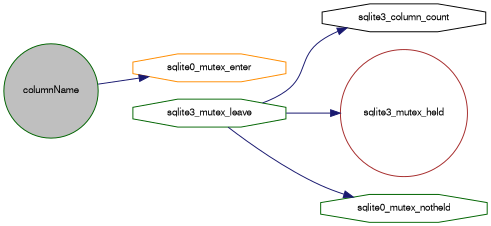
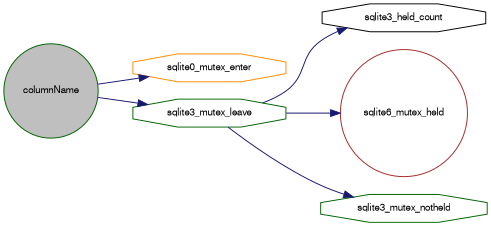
node "sqlite3_column_count": label "sqlite3_column_count" -> "sqlite3_held_count"
edge "columnName" -> "sqlite3_mutex_leave": added
node "sqlite3_mutex_held": label "sqlite3_mutex_held" -> "sqlite6_mutex_held"
node "sqlite0_mutex_notheld": label "sqlite0_mutex_notheld" -> "sqlite3_mutex_notheld"
